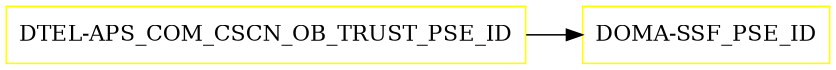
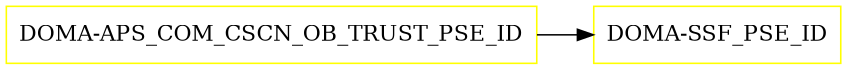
node "DTEL-APS_COM_CSCN_OB_TRUST_PSE_ID": label "DTEL-APS_COM_CSCN_OB_TRUST_PSE_ID" -> "DOMA-APS_COM_CSCN_OB_TRUST_PSE_ID"
